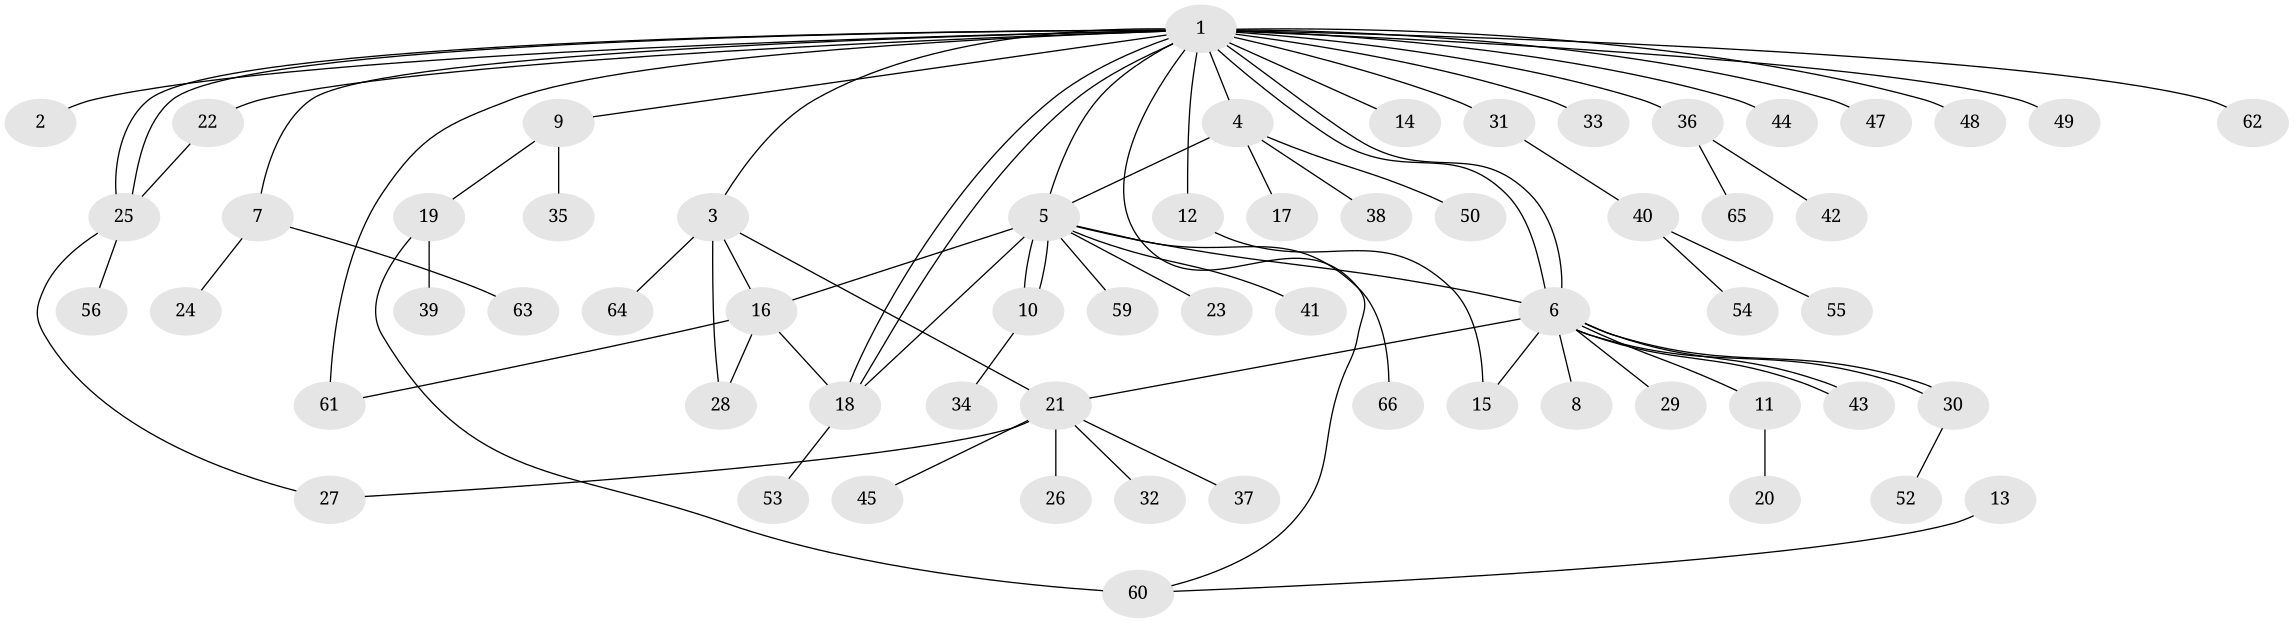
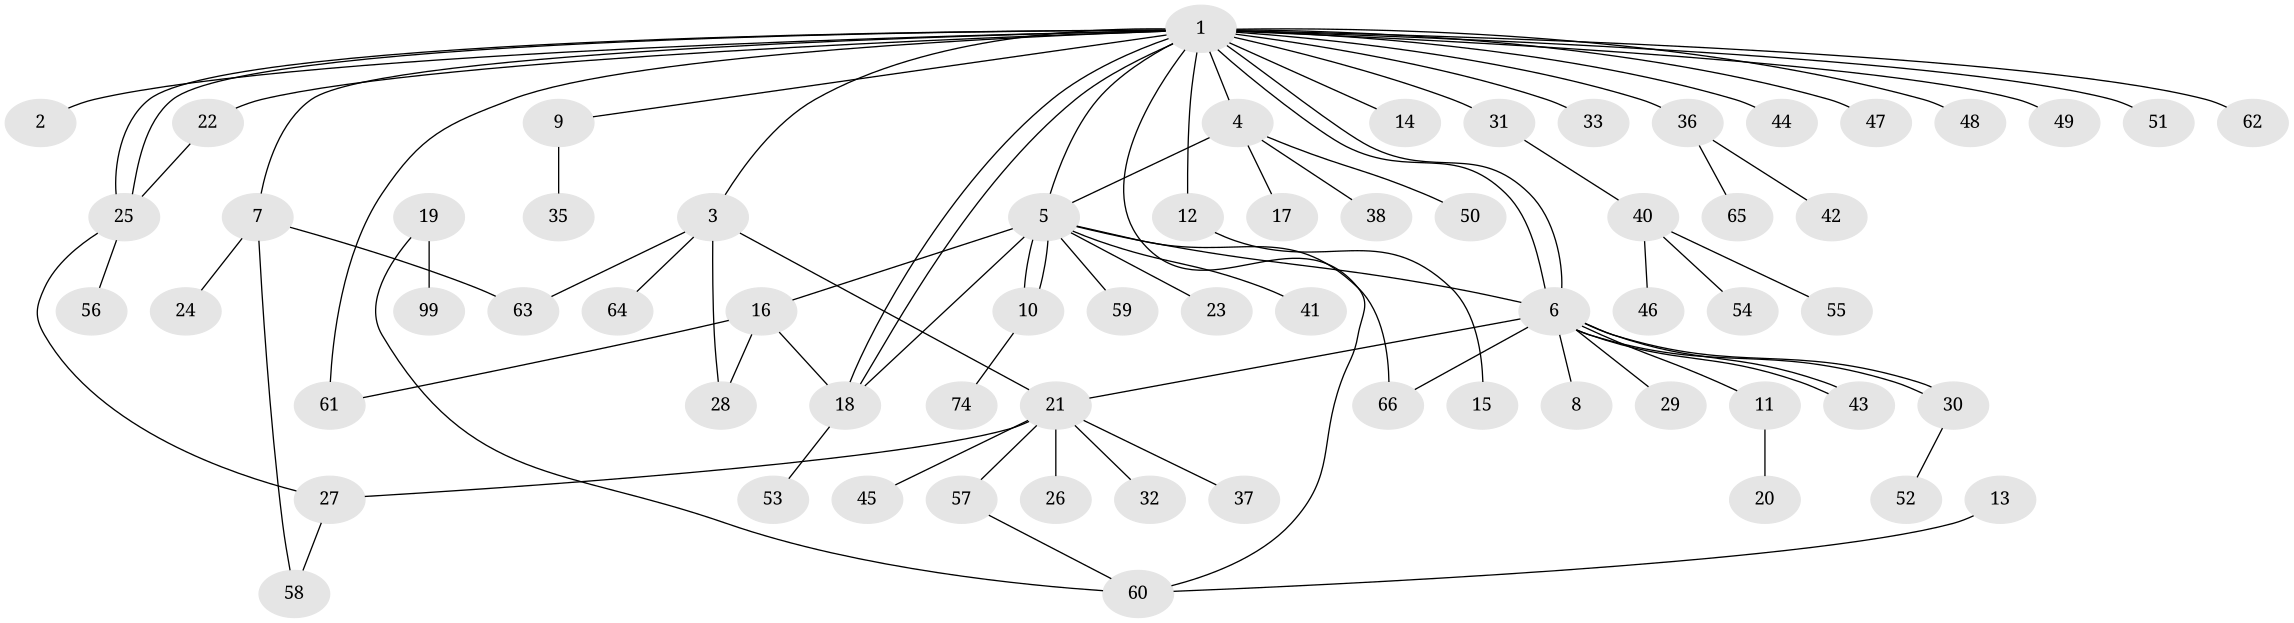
node "51": added
edge "9" -- "19": removed
edge "3" -- "16": now "3" -- "63"
node "39": label "39" -> "99"
node "46": added
edge "6" -- "15": now "6" -- "66"
node "34": label "34" -> "74"
node "57": added
node "58": added
